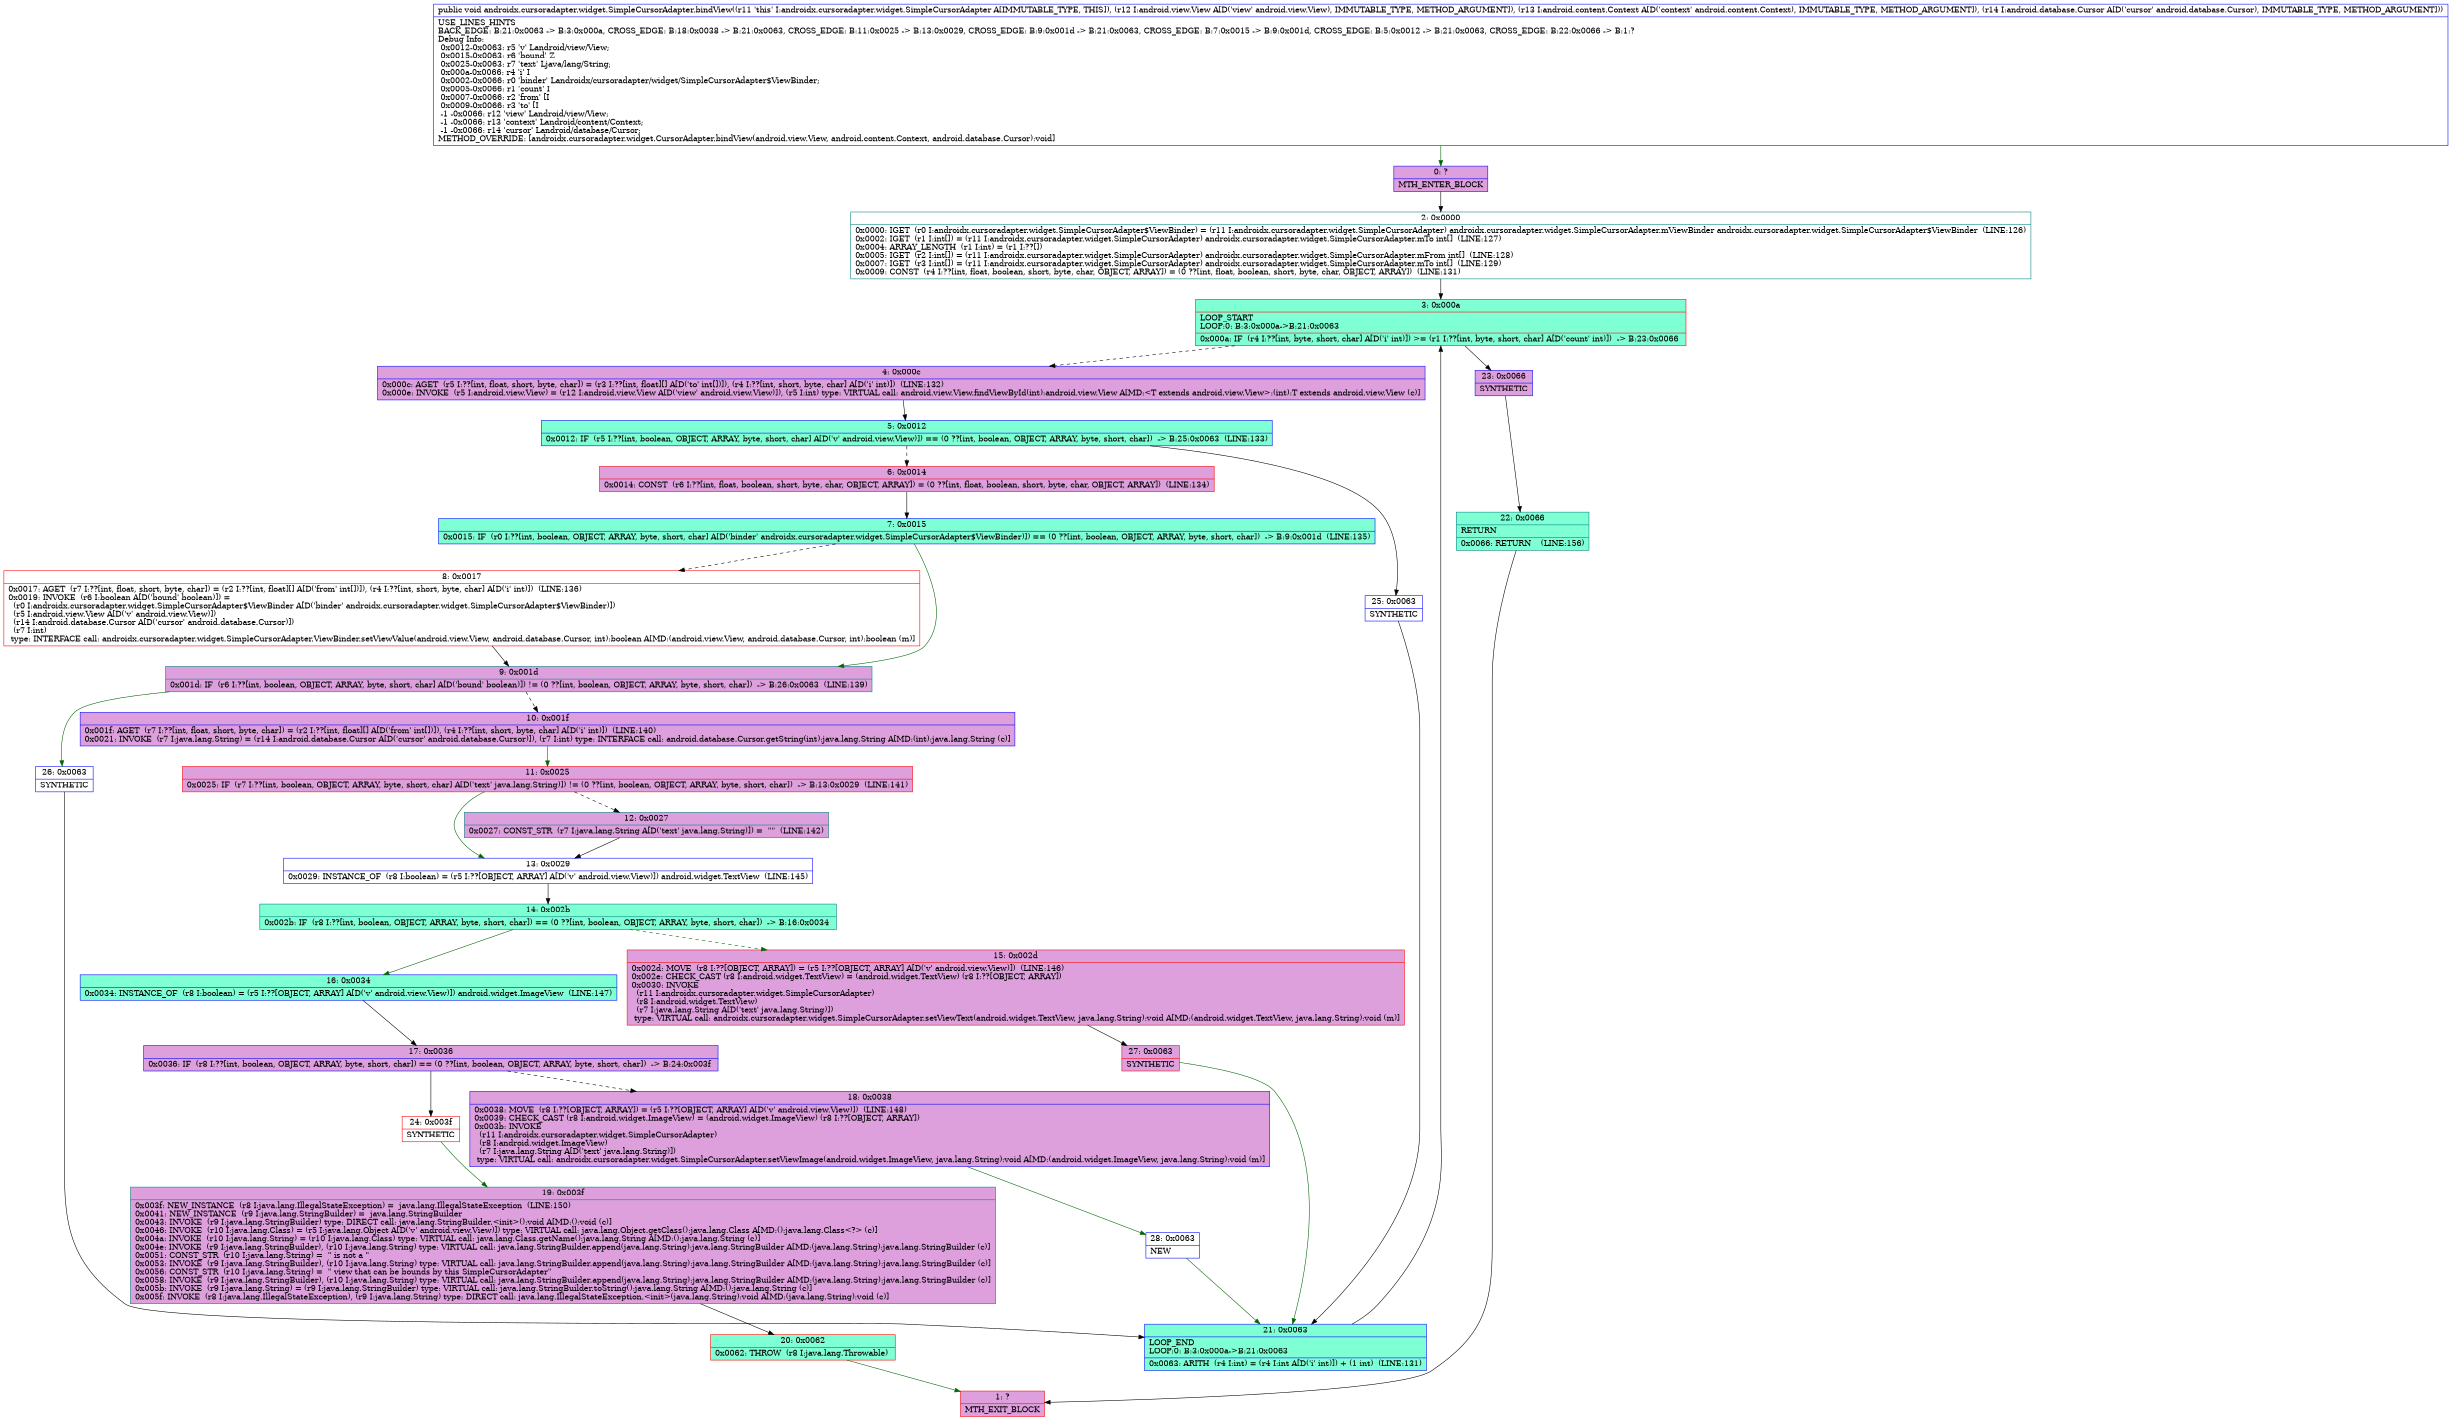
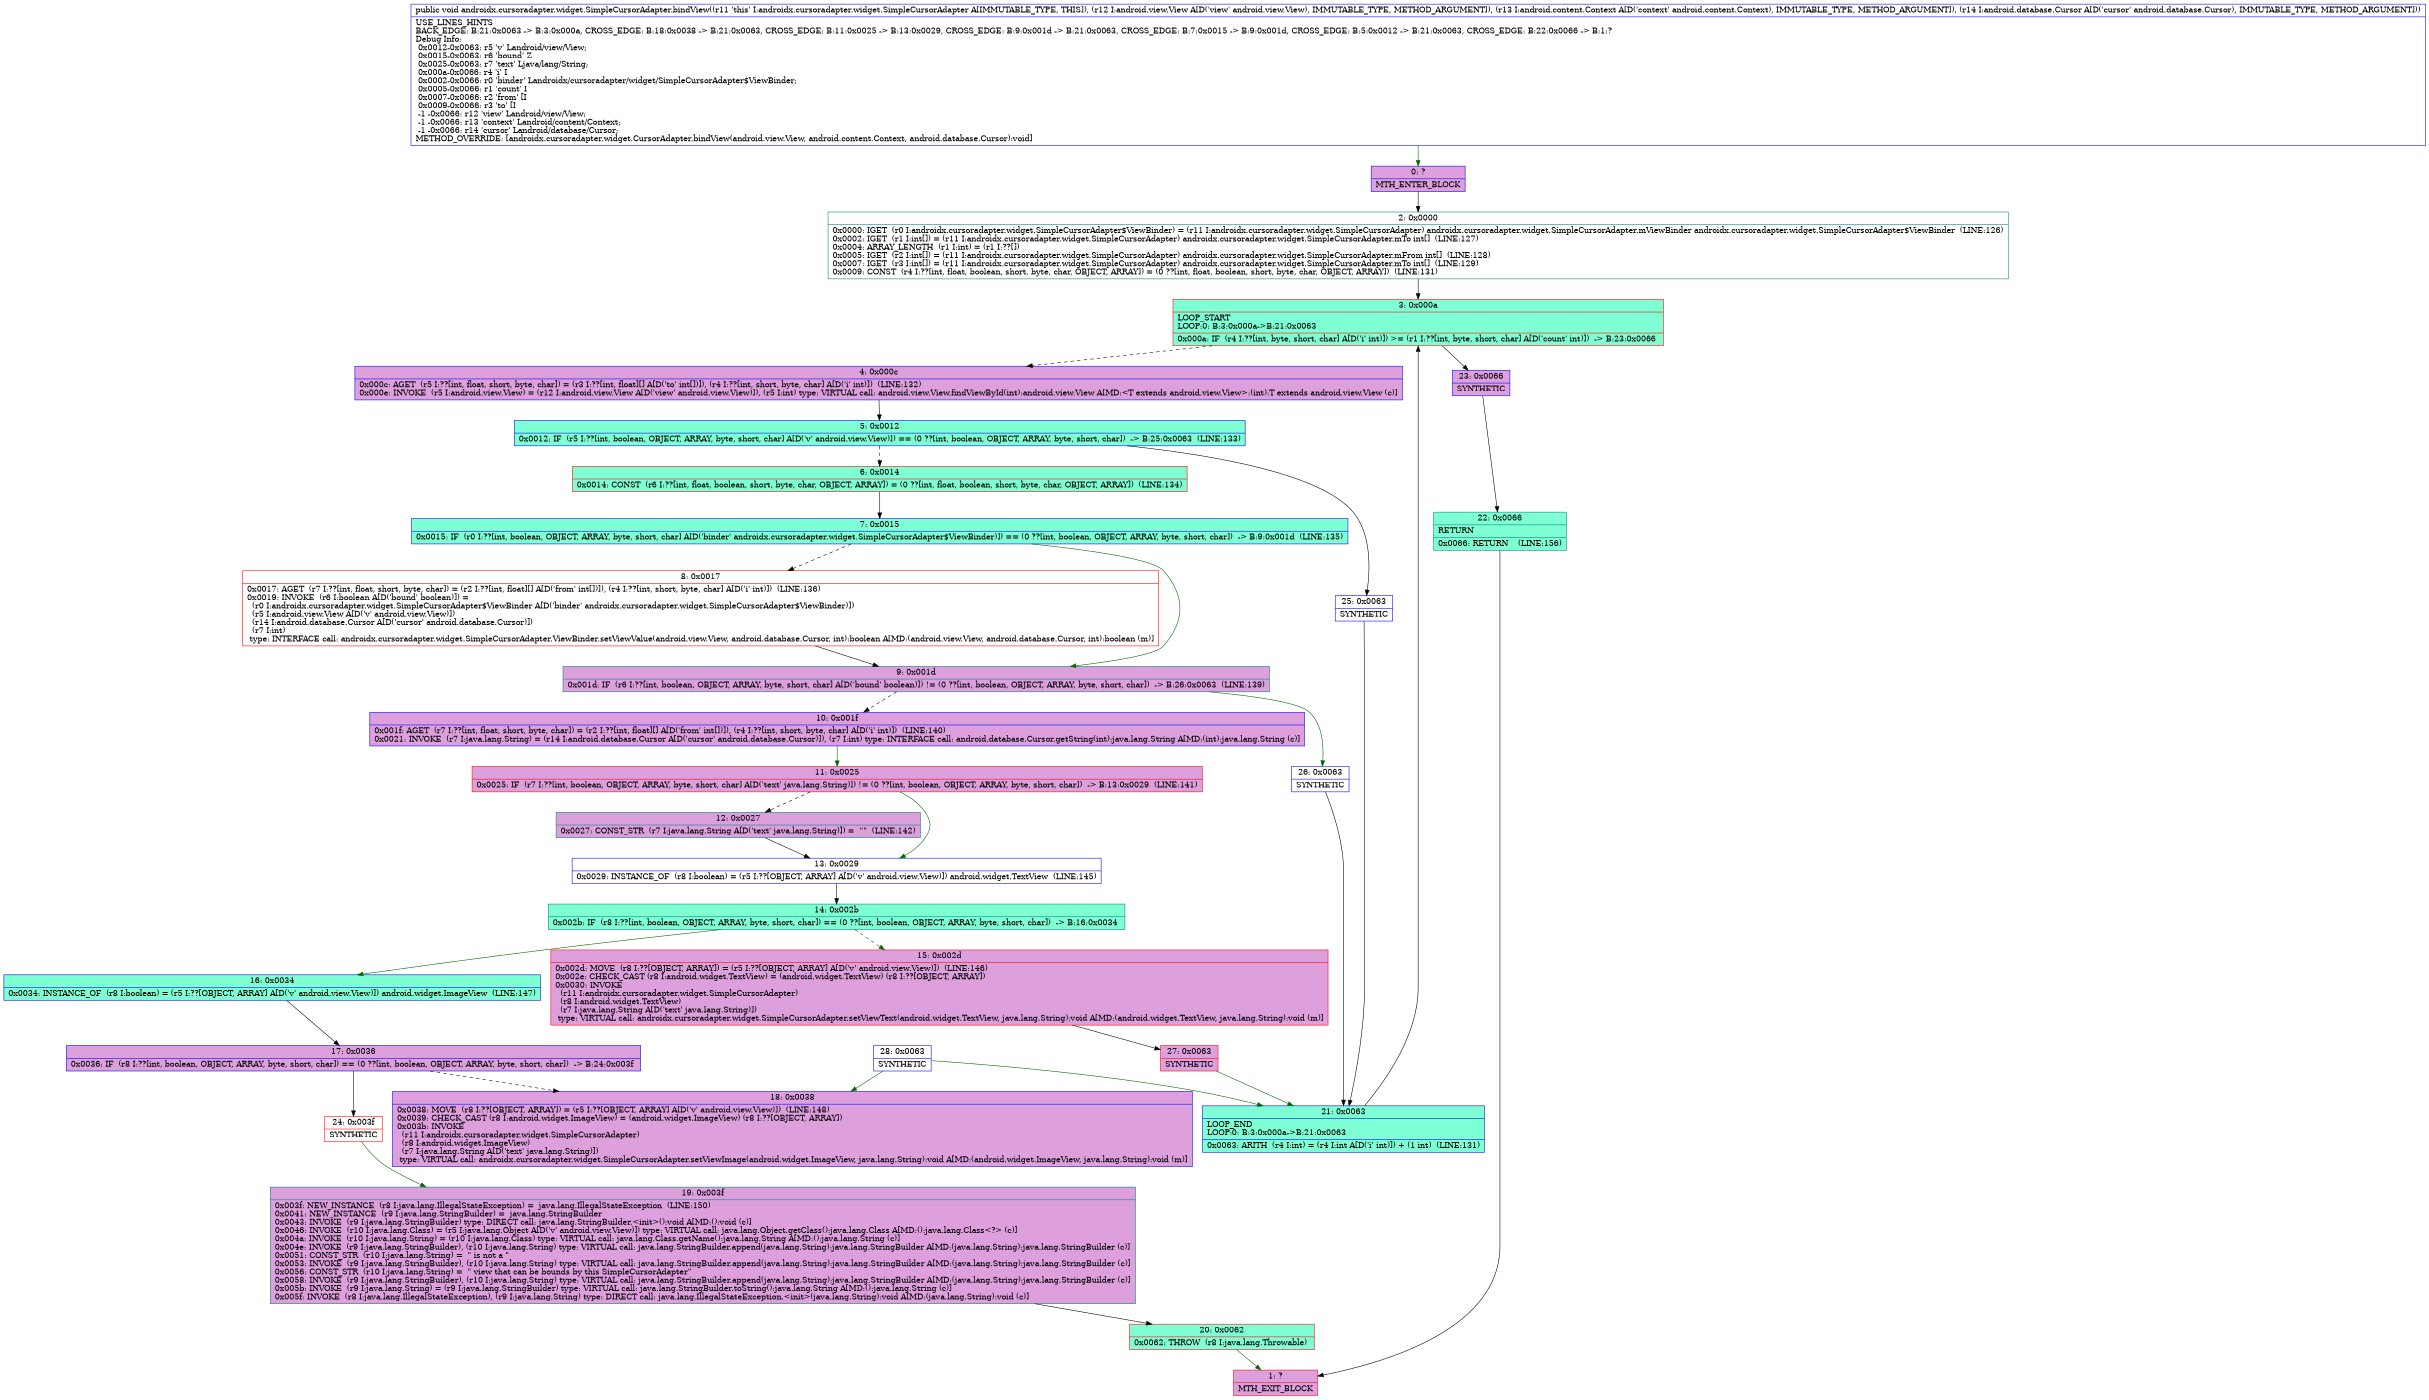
node "6: 0x0014": fillcolor plum -> aquamarine
edge "18: 0x0038" -> "28: 0x0063": reversed
node "28: 0x0063": text "NEW" -> "SYNTHETIC"
